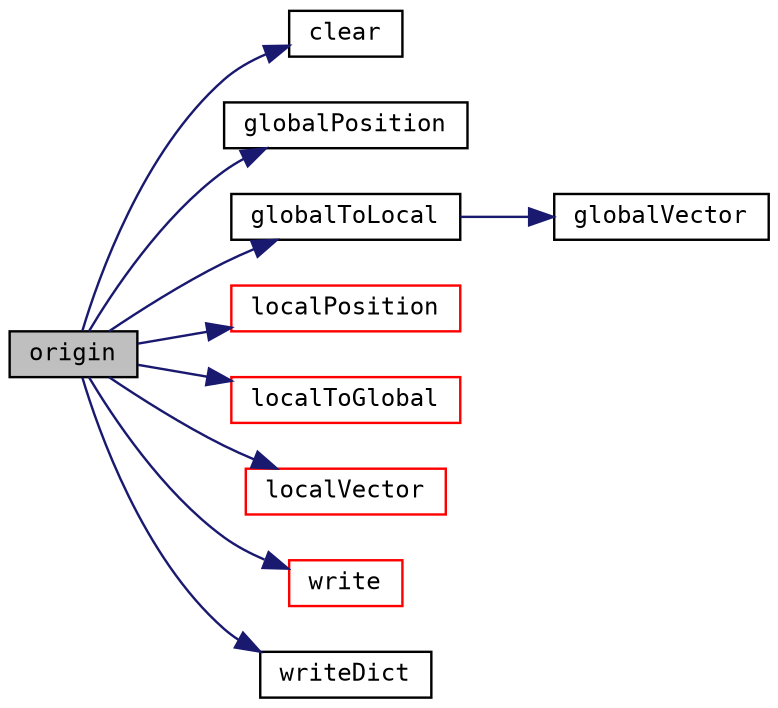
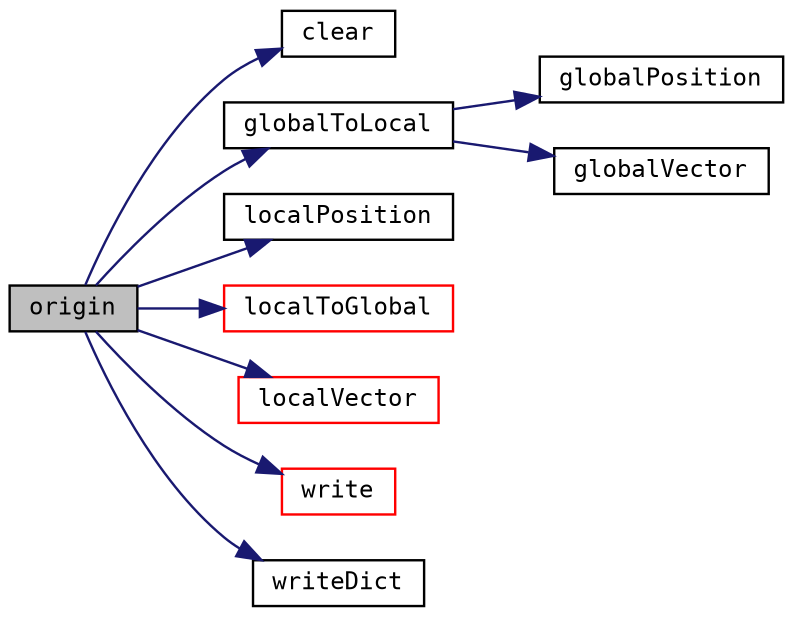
edge "origin" -> "globalPosition": now "globalToLocal" -> "globalPosition"
node "localPosition": color red -> black
